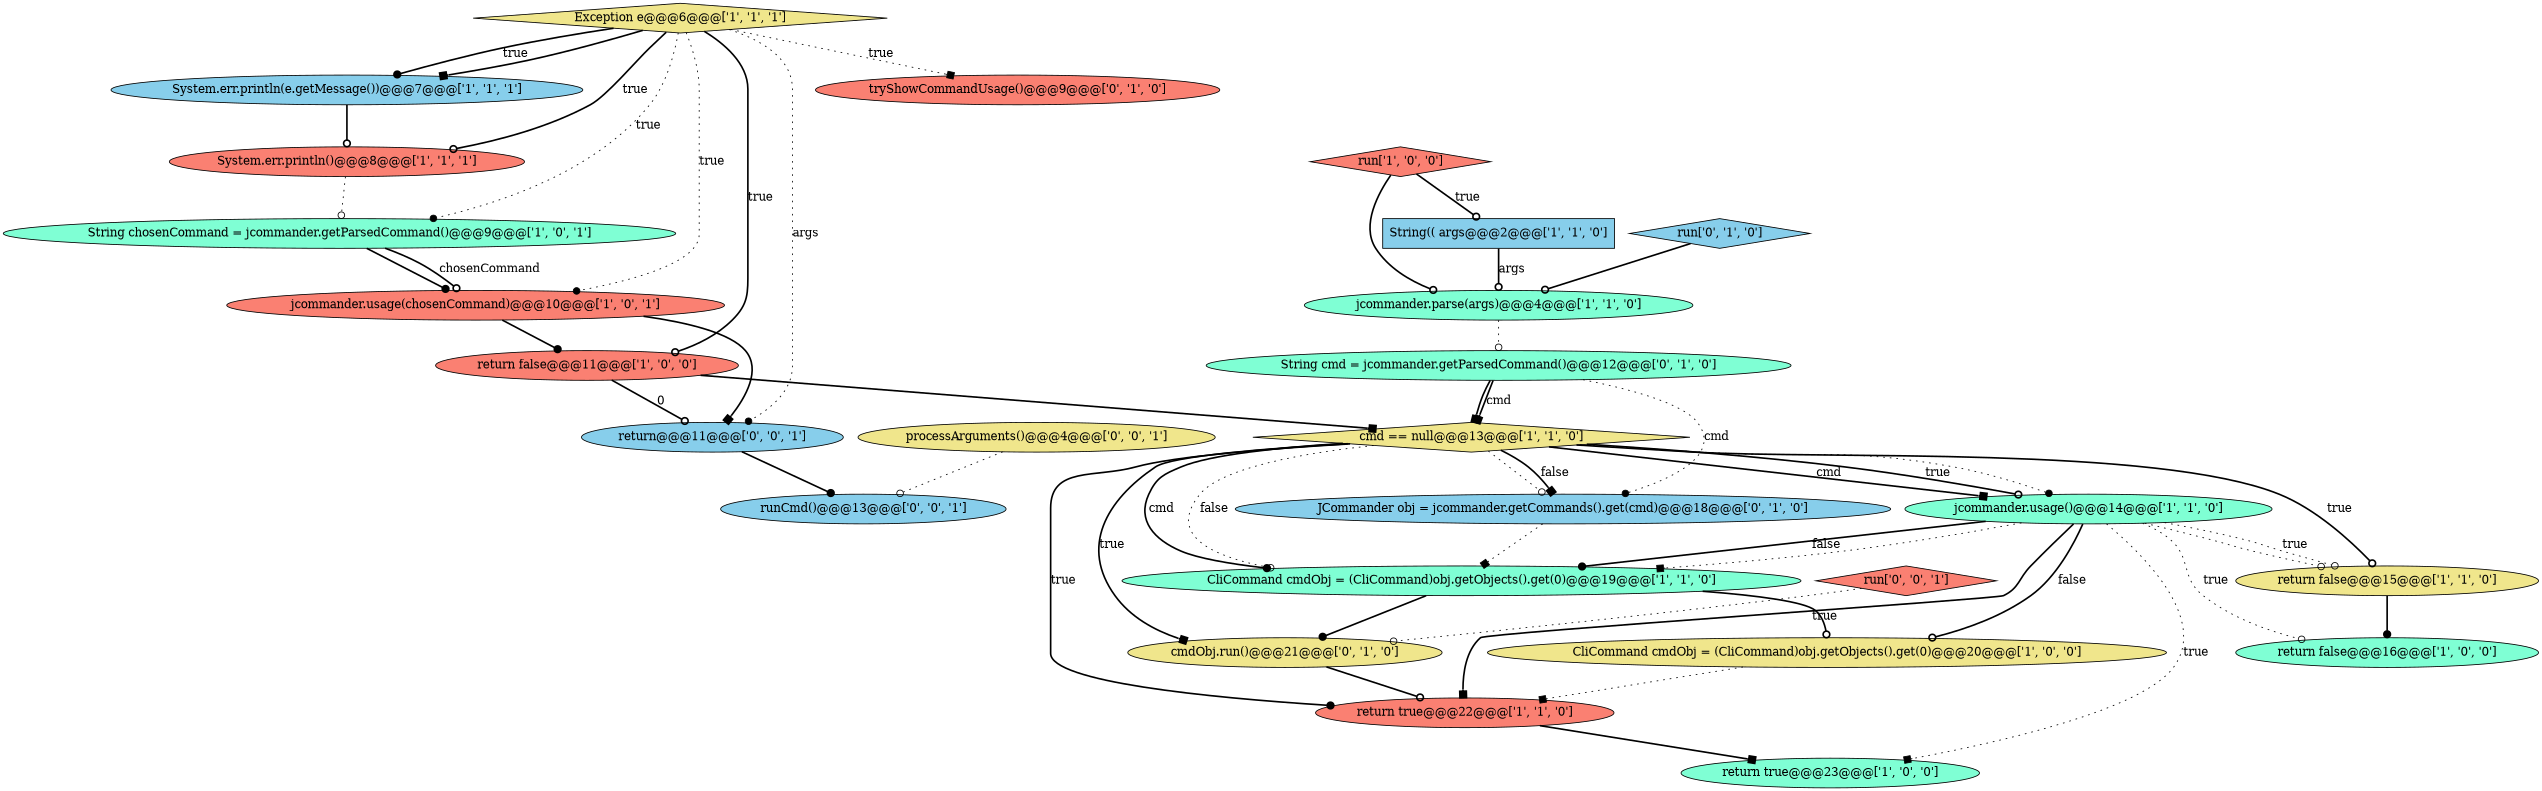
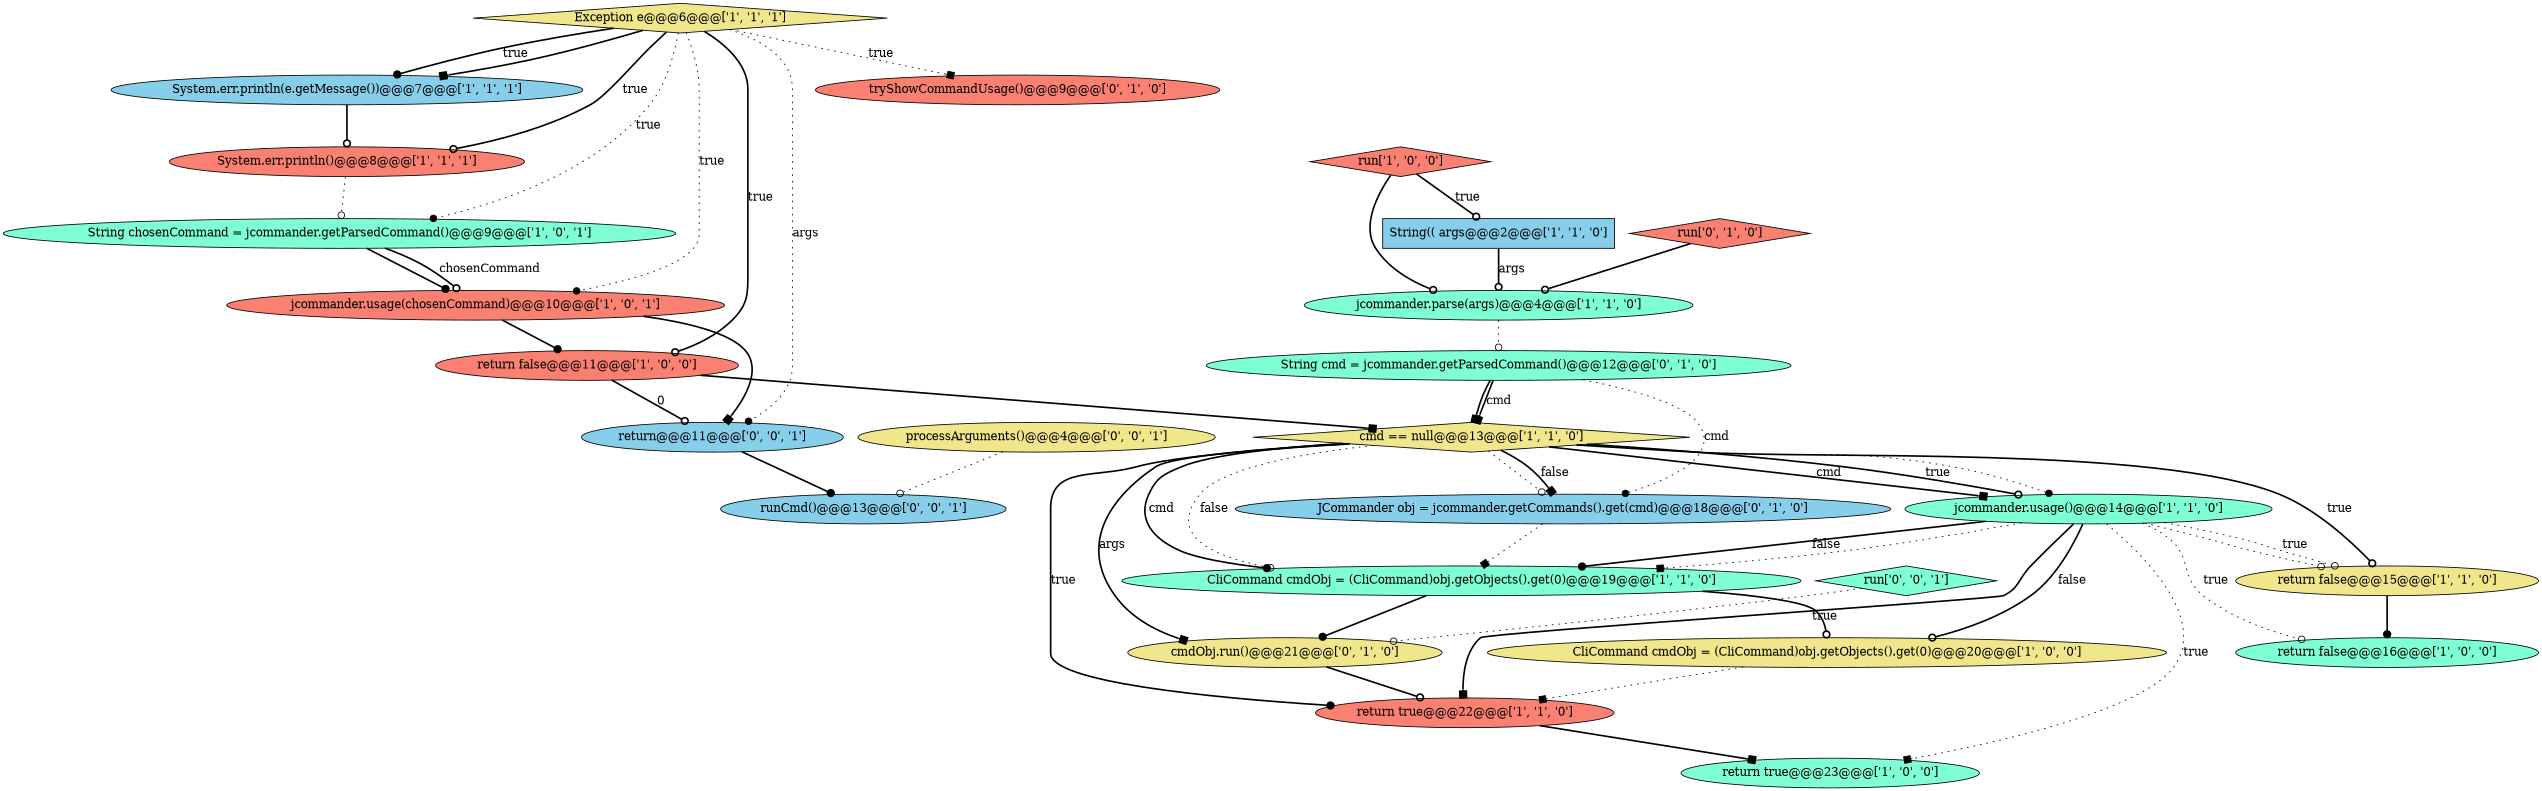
node "run['0', '1', '0']": fillcolor skyblue -> salmon
edge "cmd == null@@@13@@@['1', '1', '0']" -> "cmdObj.run()@@@21@@@['0', '1', '0']": label "true" -> "args"
node "run['0', '0', '1']": fillcolor salmon -> aquamarine
